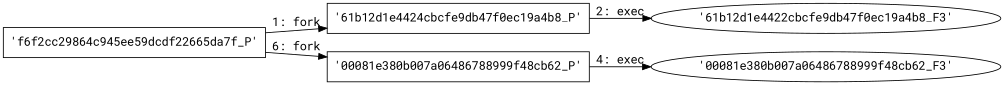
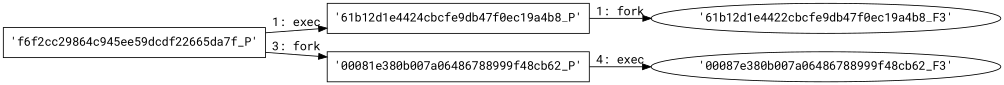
edge "'61b12d1e4424cbcfe9db47f0ec19a4b8_P'" -> "'61b12d1e4422cbcfe9db47f0ec19a4b8_F3'": label "2: exec" -> "1: fork"
edge "'f6f2cc29864c945ee59dcdf22665da7f_P'" -> "'61b12d1e4424cbcfe9db47f0ec19a4b8_P'": label "1: fork" -> "1: exec"
edge "'f6f2cc29864c945ee59dcdf22665da7f_P'" -> "'00081e380b007a06486788999f48cb62_P'": label "6: fork" -> "3: fork"
node "'00081e380b007a06486788999f48cb62_F3'": label "'00081e380b007a06486788999f48cb62_F3'" -> "'00087e380b007a06486788999f48cb62_F3'"
